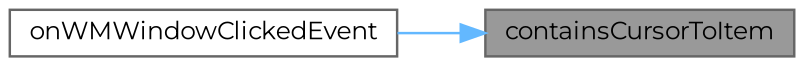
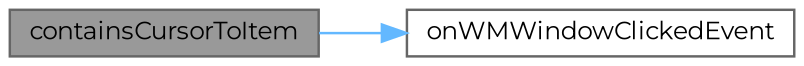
edge "onWMWindowClickedEvent" -> "containsCursorToItem": reversed
